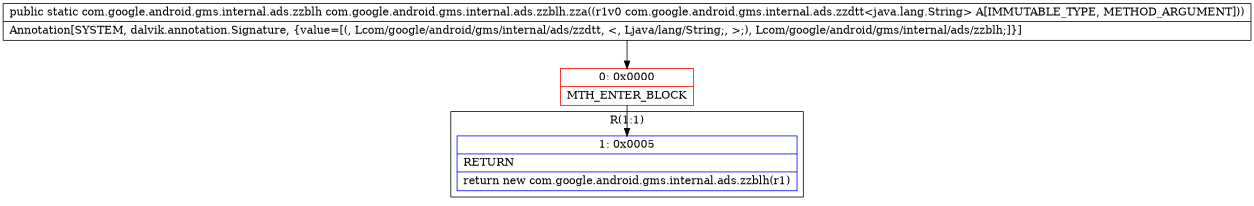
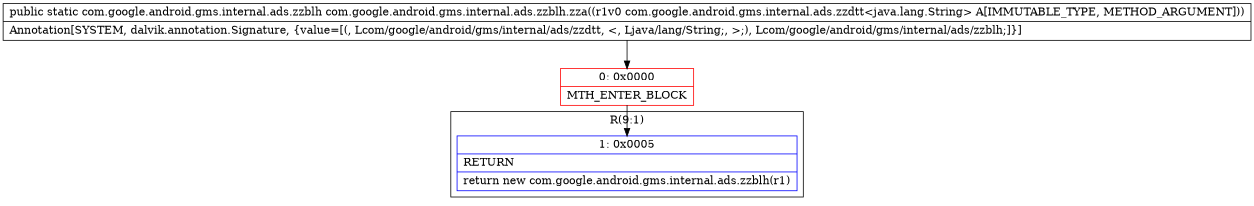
cluster "R(1:1)": label "R(1:1)" -> "R(9:1)"
